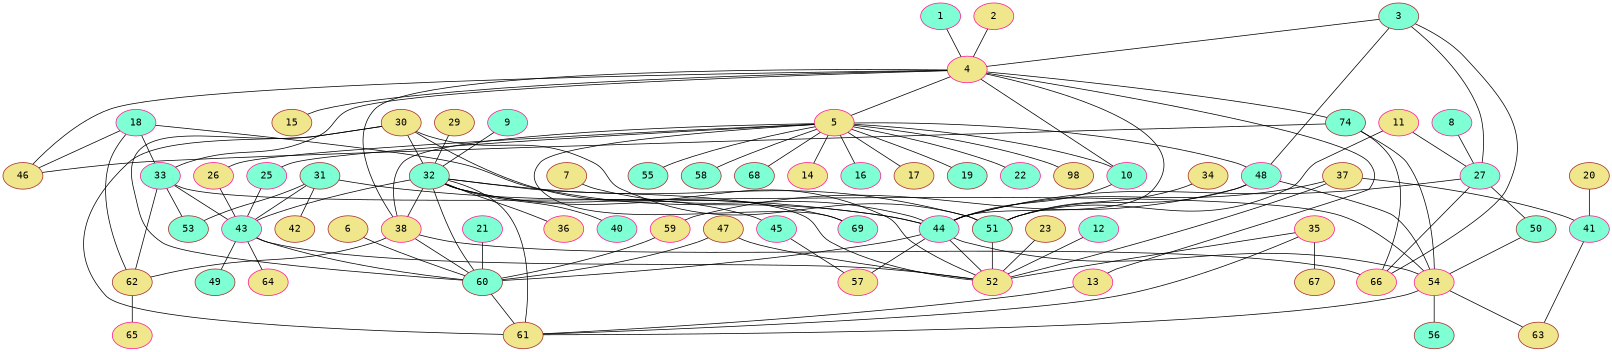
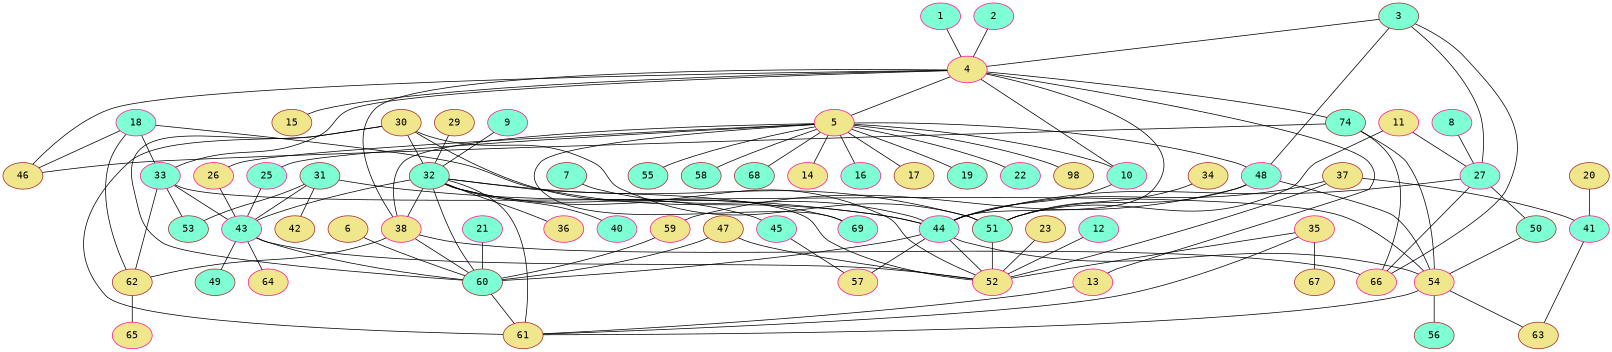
node "2": fillcolor khaki -> aquamarine
node "7": fillcolor khaki -> aquamarine
